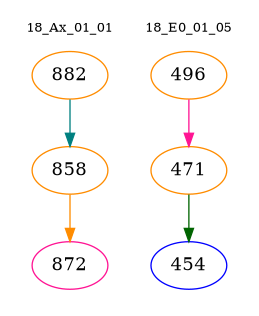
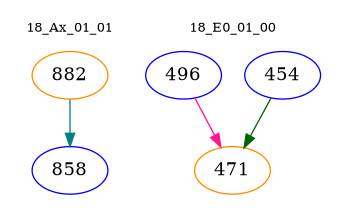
cluster "18_E0_01_05": label "18_E0_01_05" -> "18_E0_01_00"
node "496": color darkorange -> blue
node "858": color darkorange -> blue
edge "471" -> "454": reversed
node "872": removed
